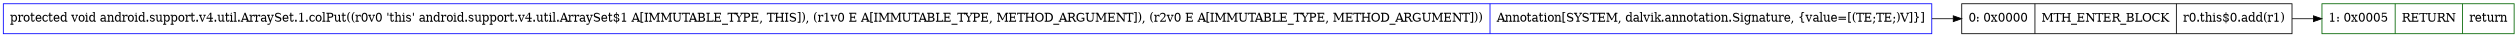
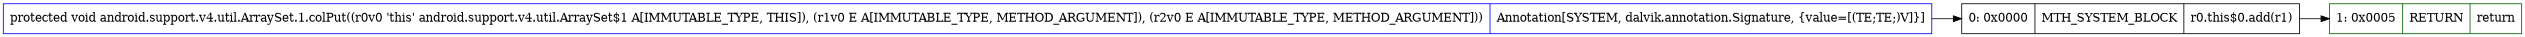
node "0: 0x0000": text "MTH_ENTER_BLOCK" -> "MTH_SYSTEM_BLOCK"
